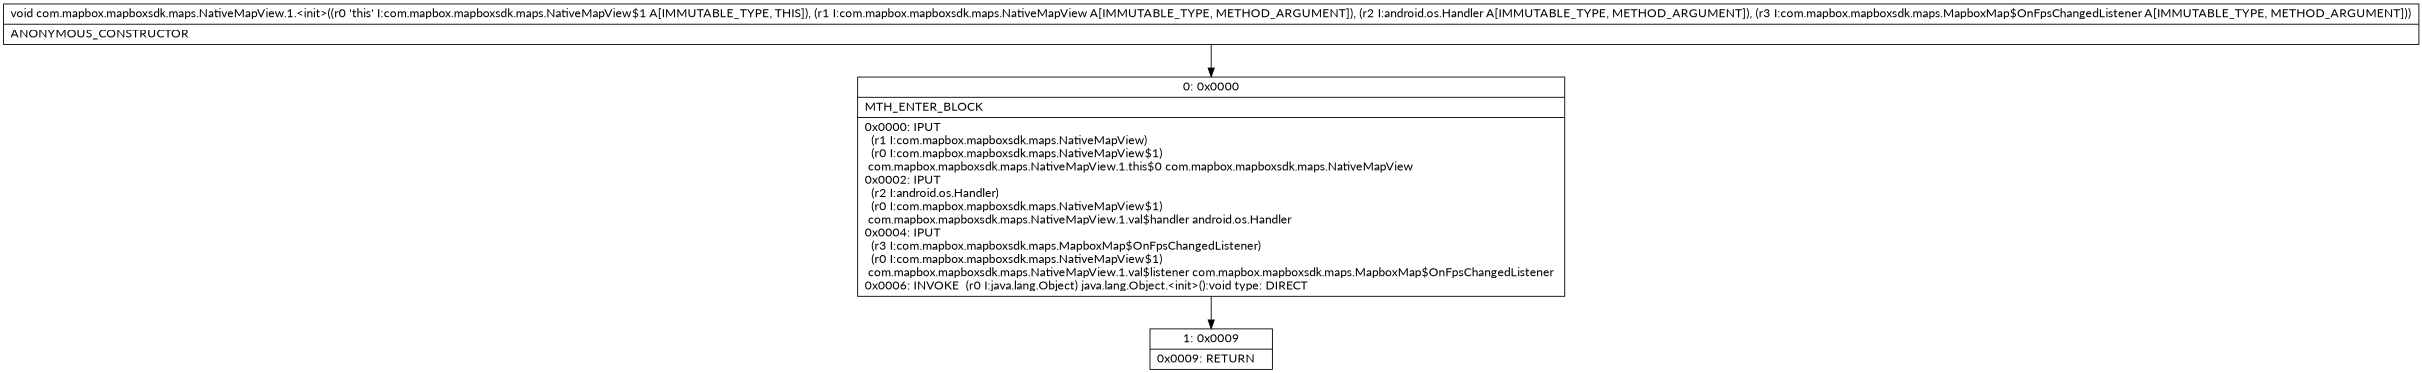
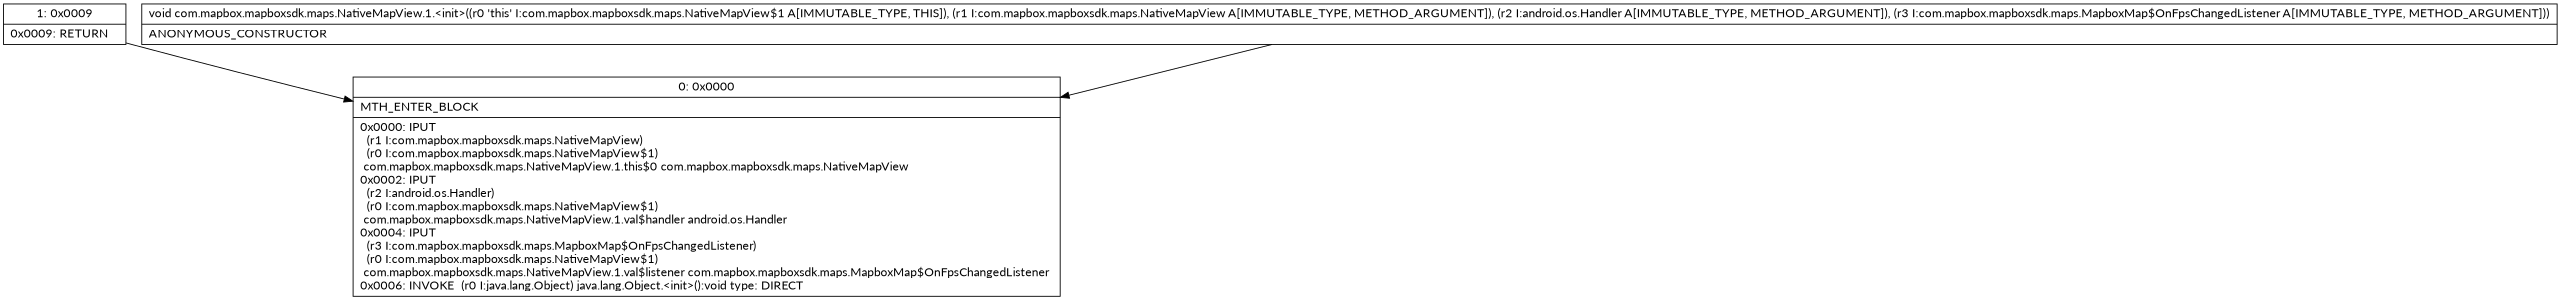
edge "0: 0x0000" -> "1: 0x0009": reversed
